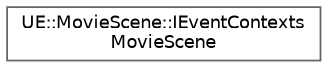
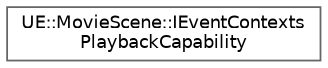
node "UE::MovieScene::IEventContexts MovieScene": label "UE::MovieScene::IEventContexts MovieScene" -> "UE::MovieScene::IEventContexts PlaybackCapability"
